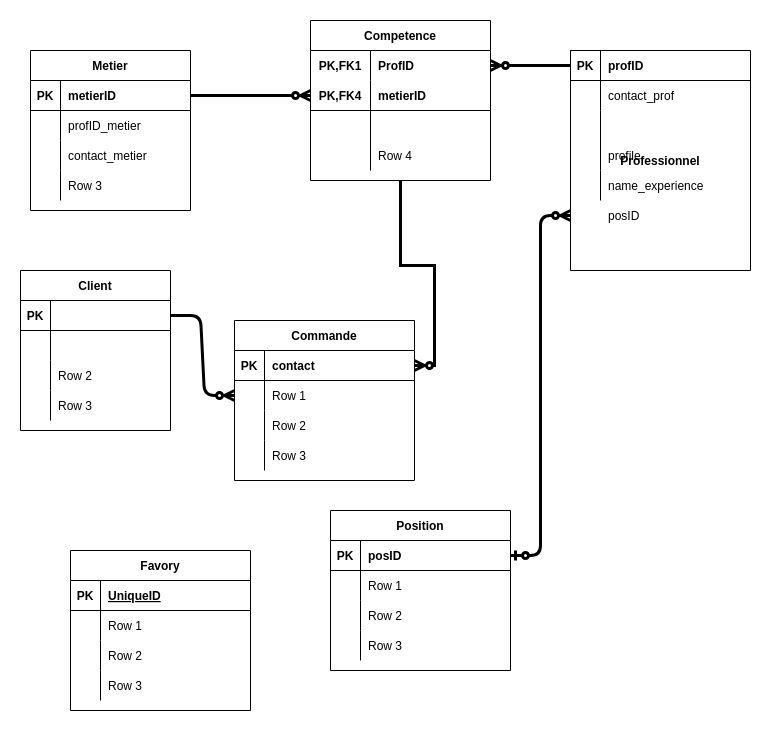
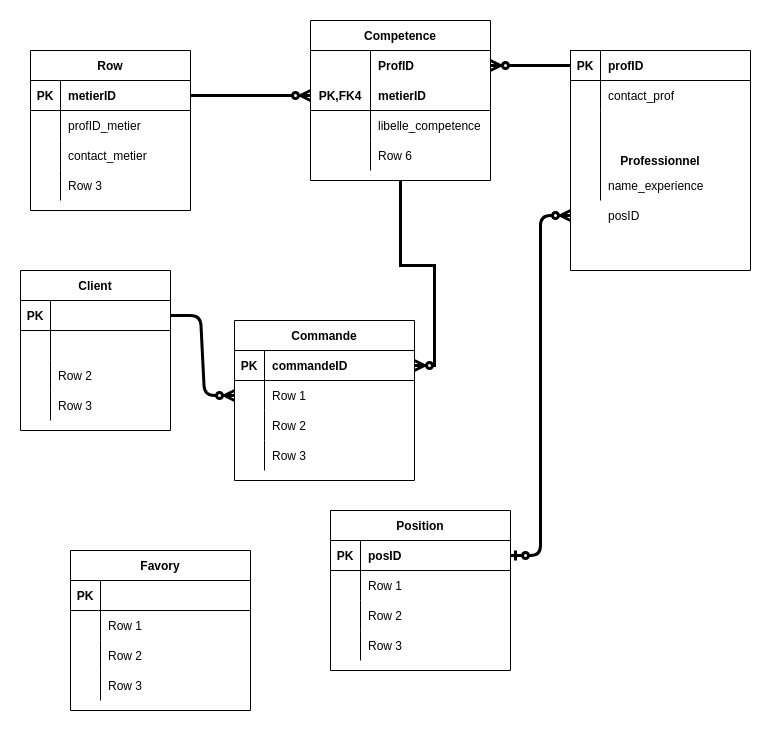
node "Metier": label "Metier" -> "Row"
node "PK,FK1": removed
node "libelle_competence": added
node "Row 4": label "Row 4" -> "Row 6"
node "profile": removed
node "contact": label "contact" -> "commandeID"
node "UniqueID": removed
